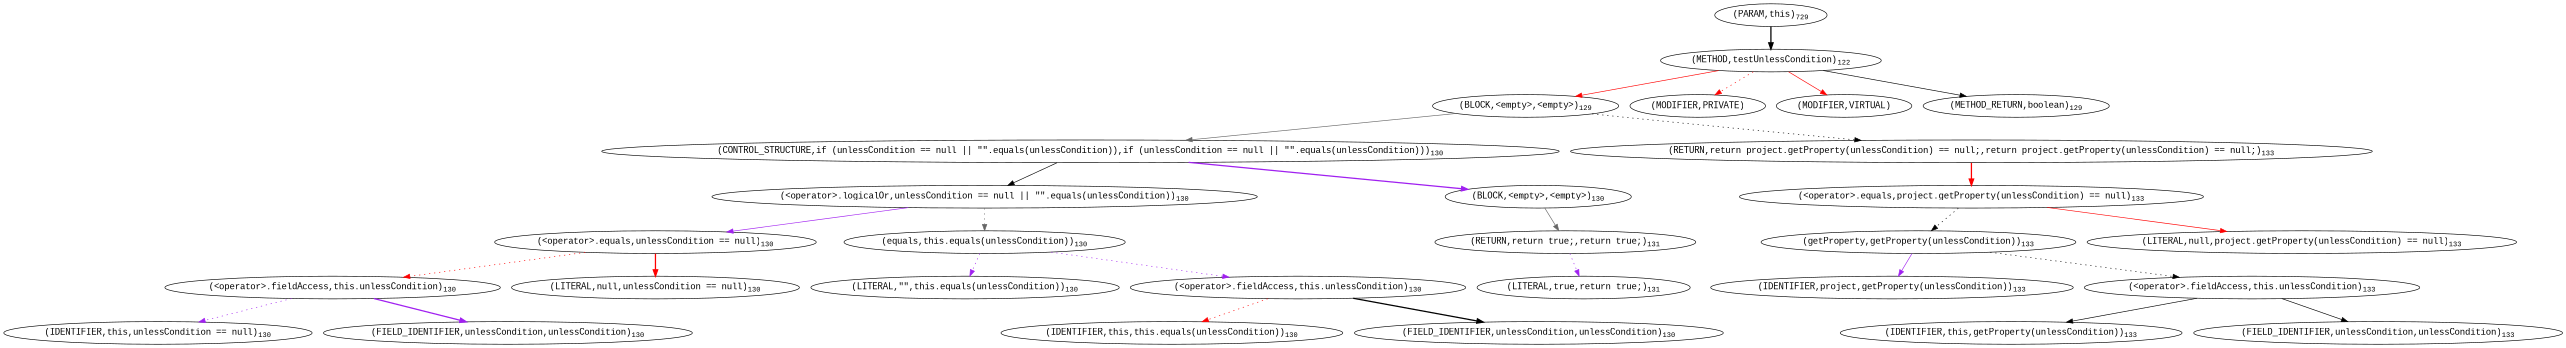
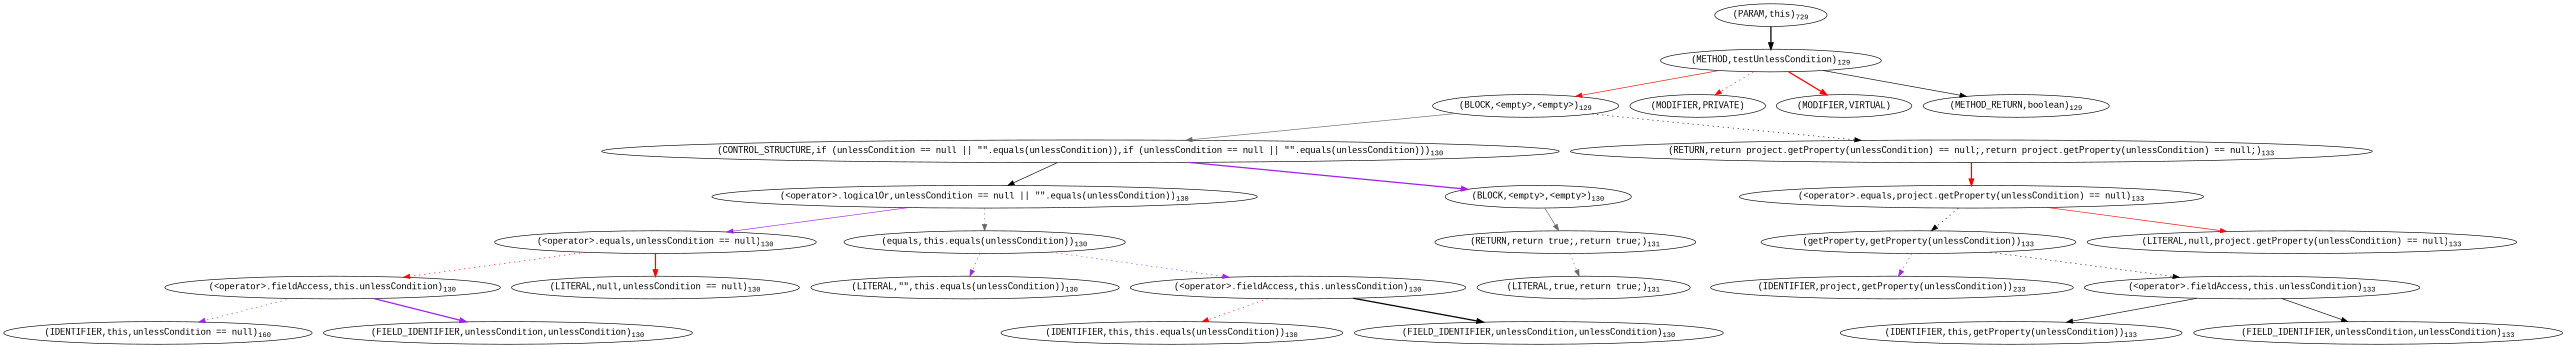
node "(METHOD,testUnlessCondition)": text "122" -> "129"
edge "(METHOD,testUnlessCondition)" -> "(MODIFIER,VIRTUAL)": style solid -> bold
edge "(RETURN,return true;,return true;)" -> "(LITERAL,true,return true;)": color purple -> gray40
edge "(getProperty,getProperty(unlessCondition))" -> "(IDENTIFIER,project,getProperty(unlessCondition))": style solid -> dotted
node "(IDENTIFIER,project,getProperty(unlessCondition))": text "133" -> "233"
node "(IDENTIFIER,this,unlessCondition == null)": text "130" -> "160"
